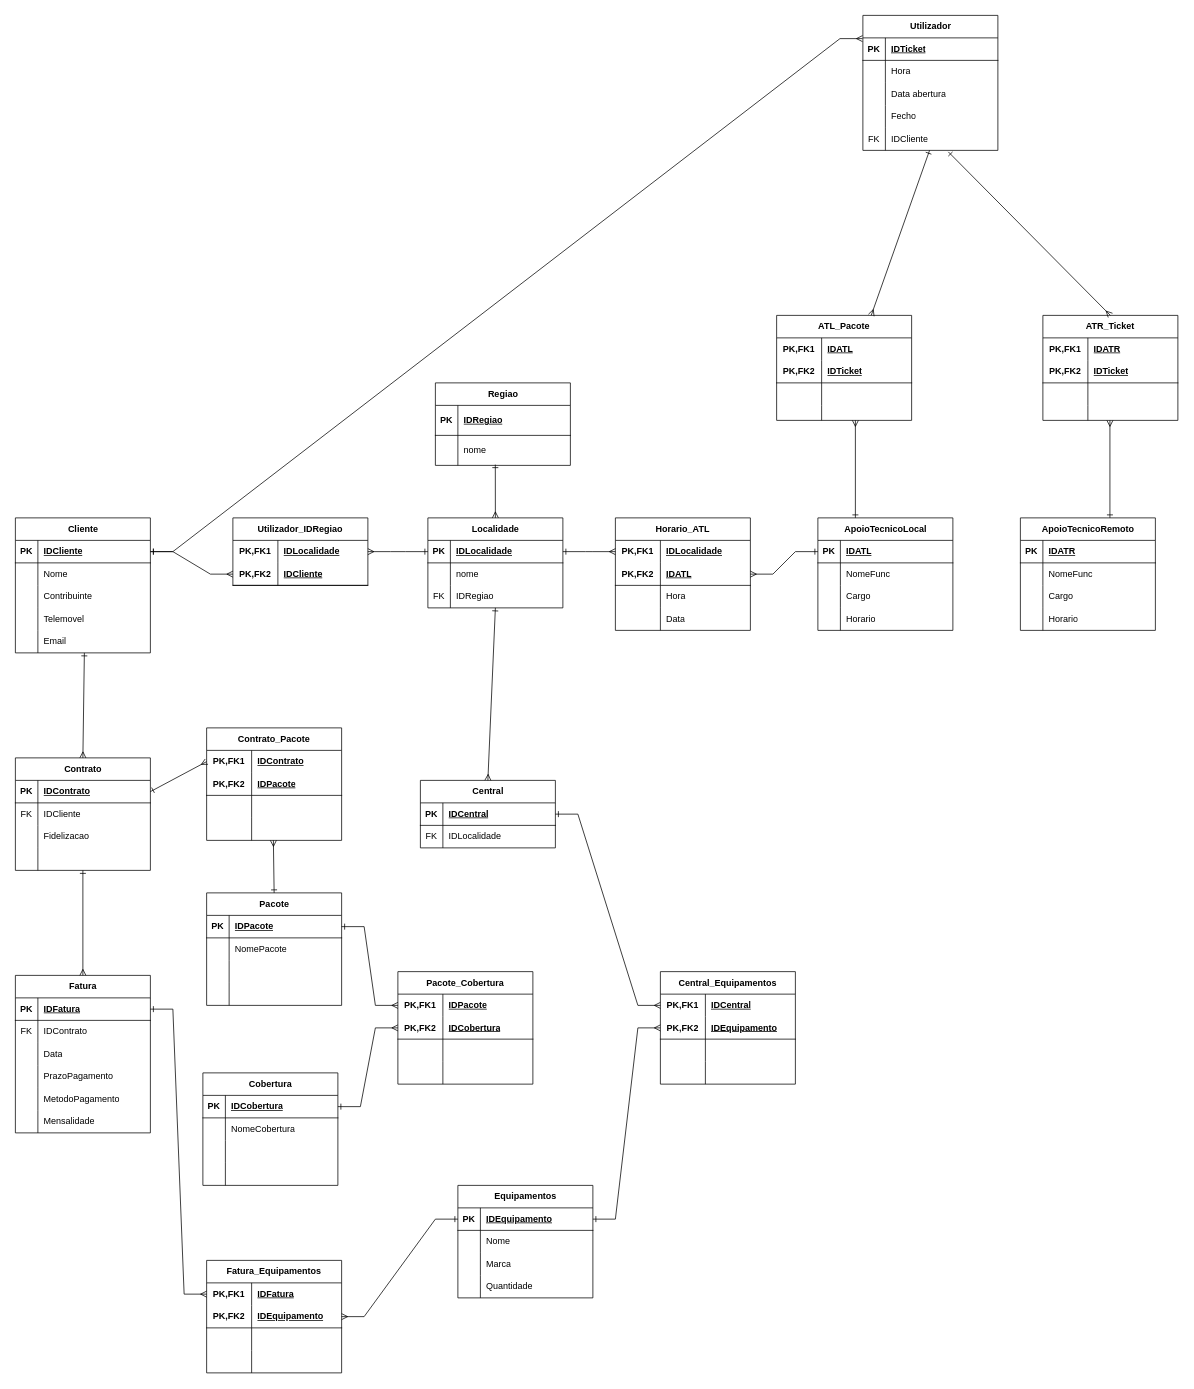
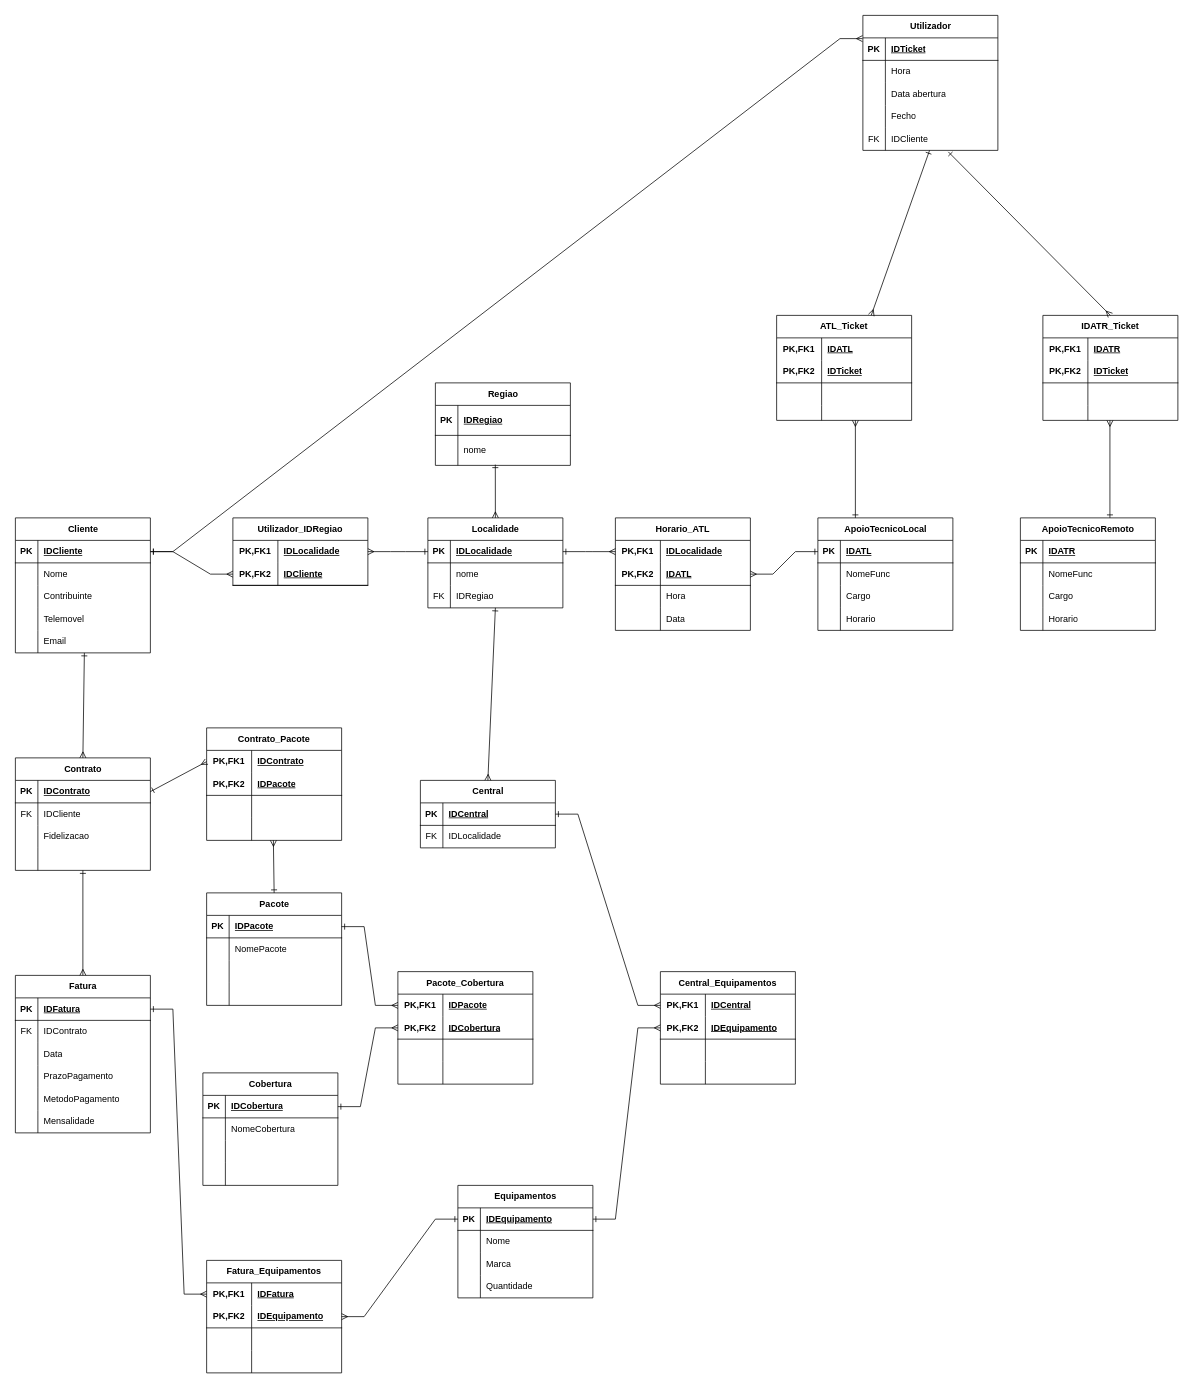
node "ATL_Pacote": label "ATL_Pacote" -> "ATL_Ticket"
node "ATR_Ticket": label "ATR_Ticket" -> "IDATR_Ticket"
